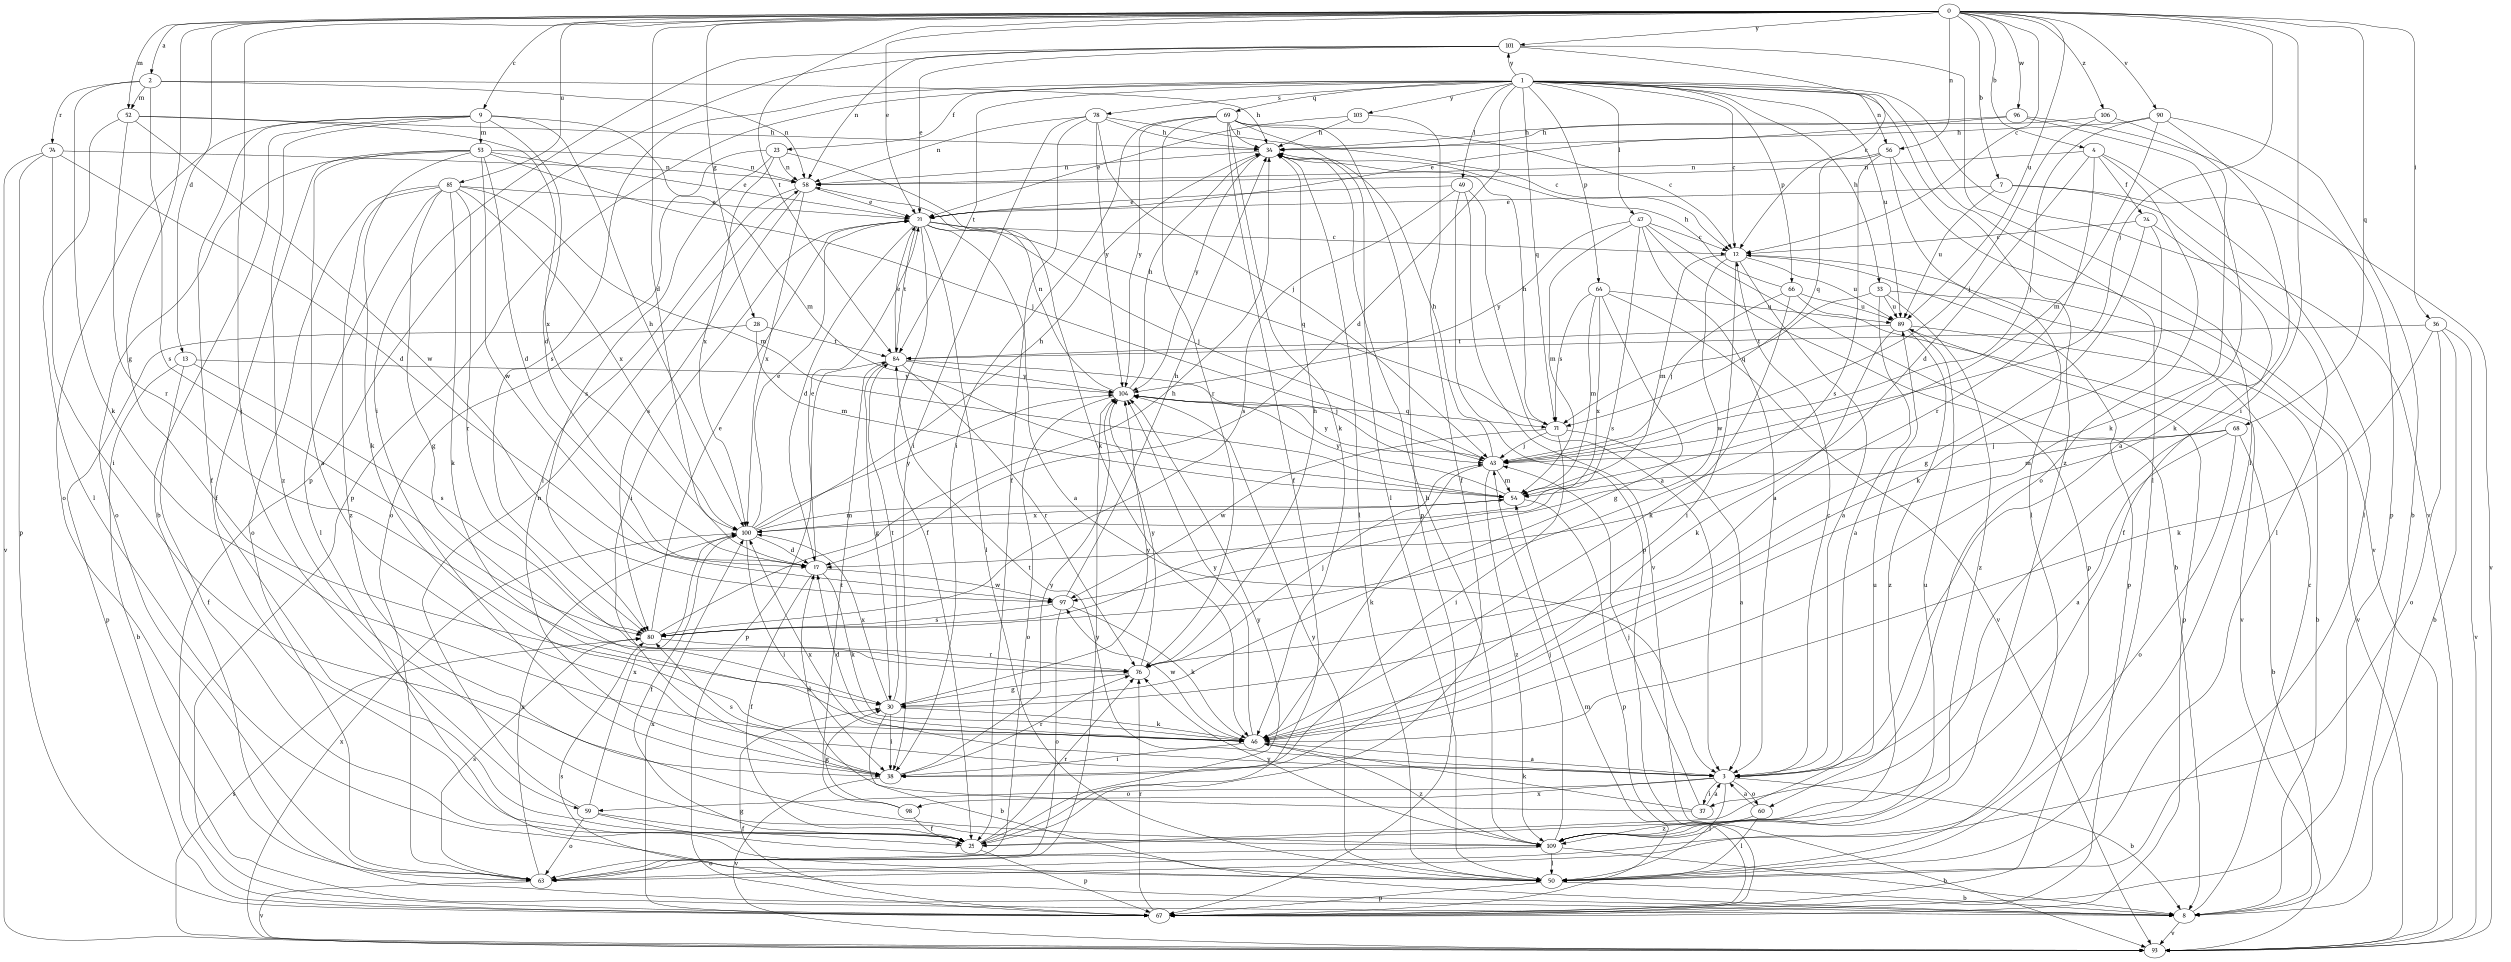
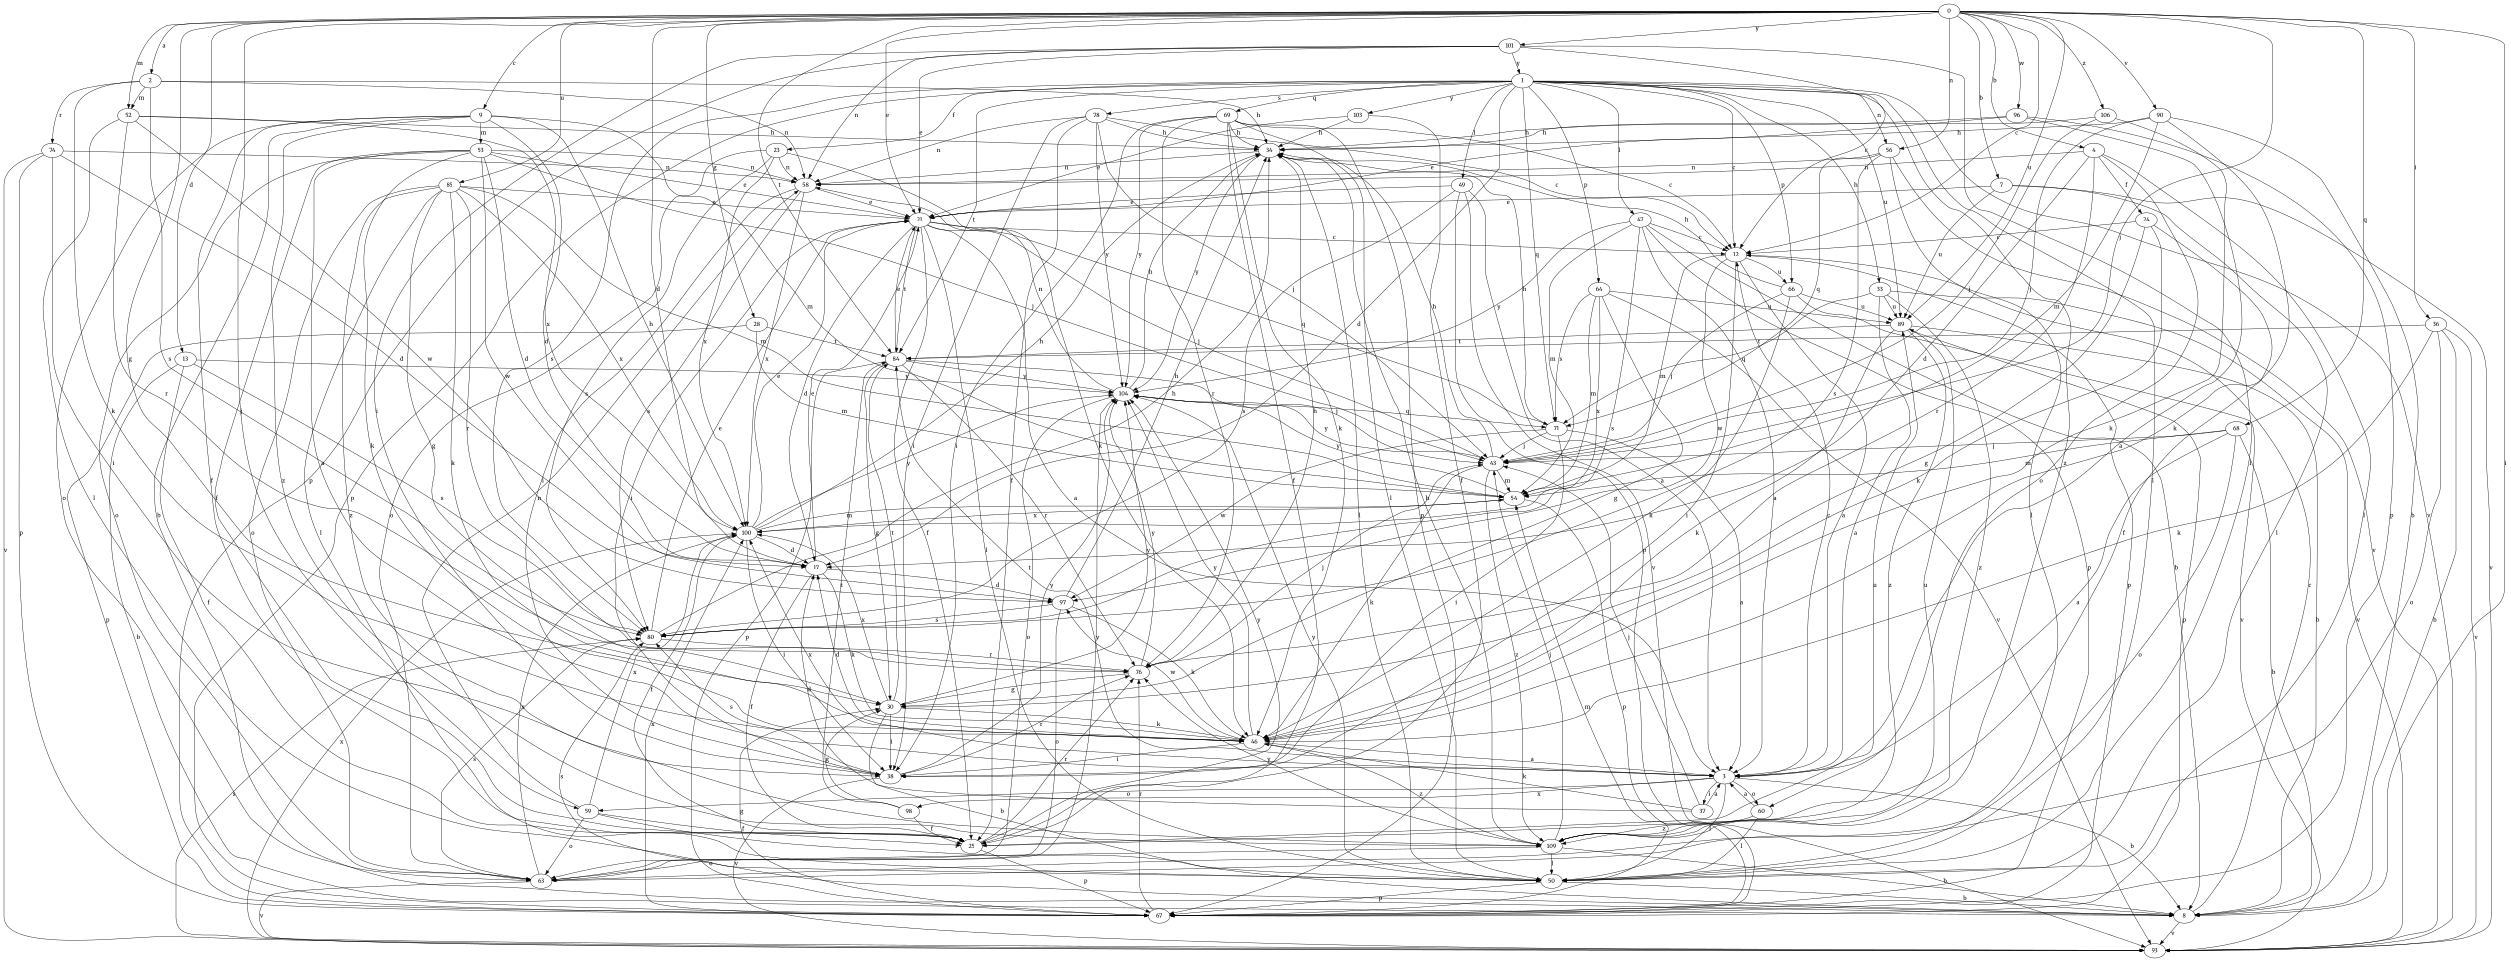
edge "1" -> "101": reversed
edge "12" -> "89": now "12" -> "66"
edge "0" -> "37": now "0" -> "8"
edge "17" -> "97": label "w" -> "d"
